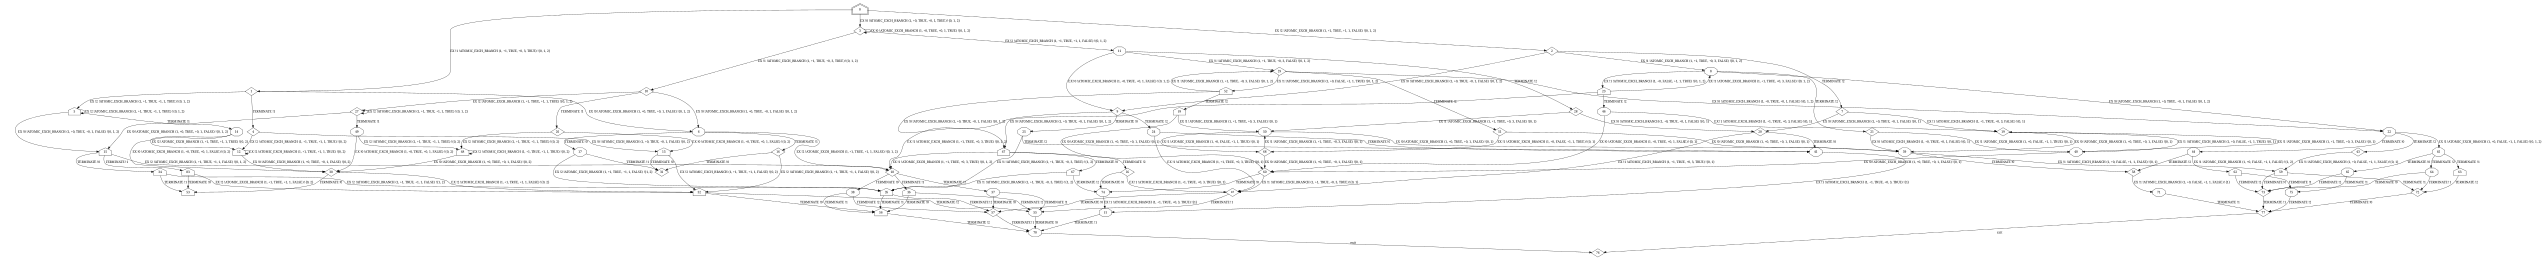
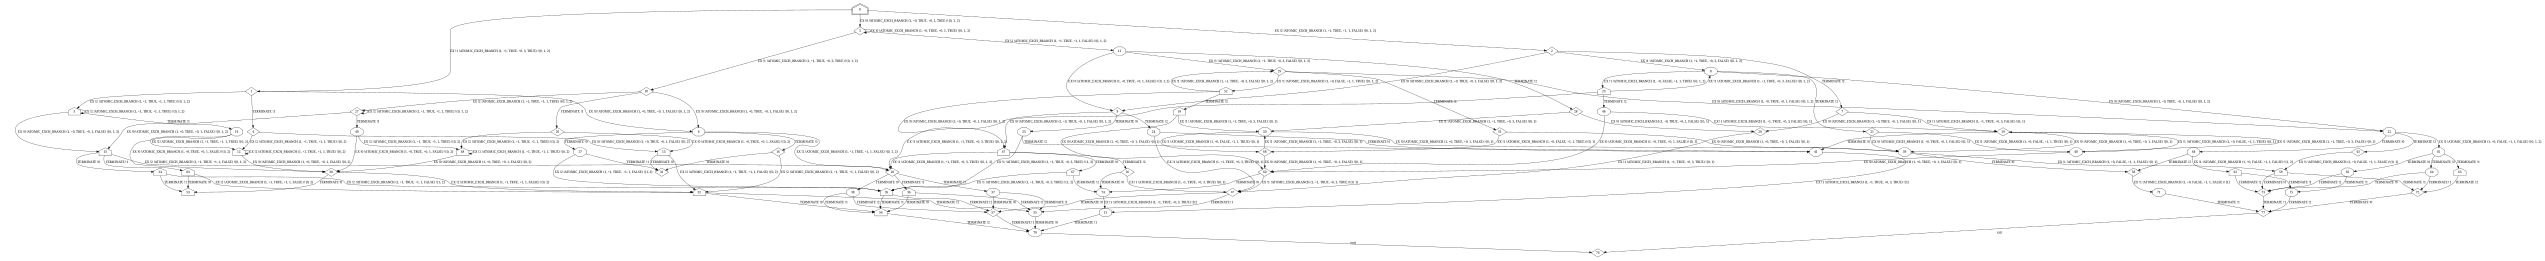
edge "20" -> "41": now "19" -> "41"
